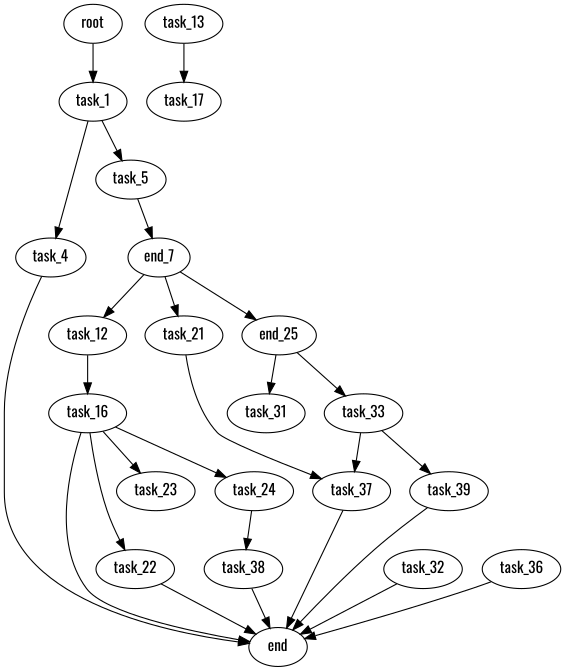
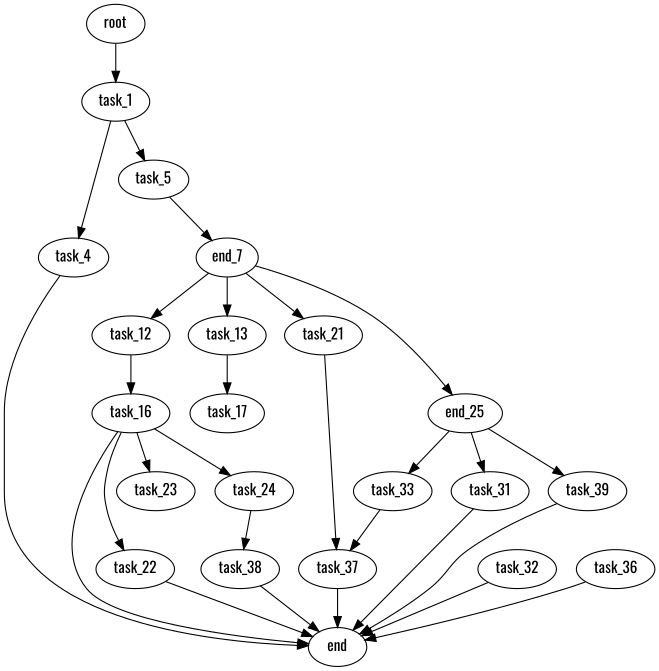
edge "end_7" -> "task_13": added
edge "task_33" -> "task_39": now "end_25" -> "task_39"
edge "task_31" -> "end": added
